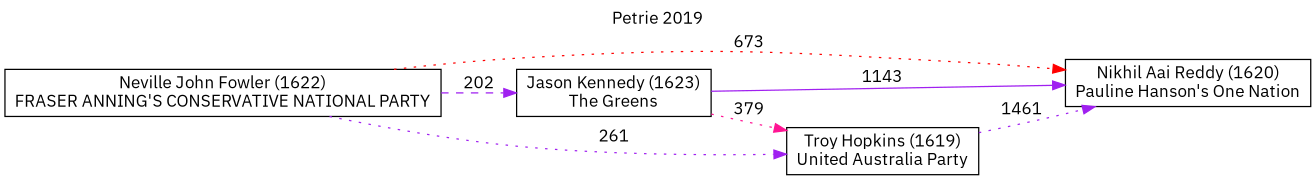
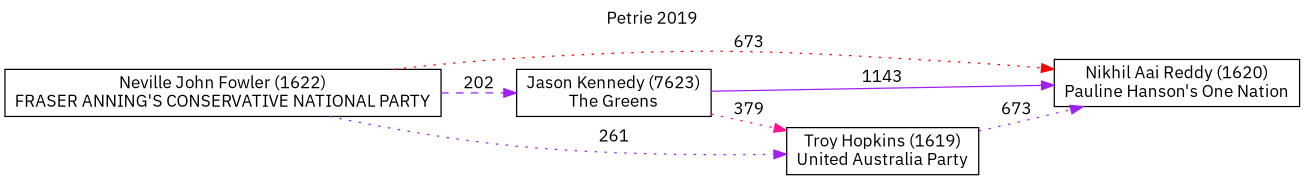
node "Jason Kennedy (1623) The Greens": label "Jason Kennedy (1623) The Greens" -> "Jason Kennedy (7623) The Greens"
edge "Troy Hopkins (1619) United Australia Party" -> "Nikhil Aai Reddy (1620) Pauline Hanson's One Nation": label "1461" -> "673"
